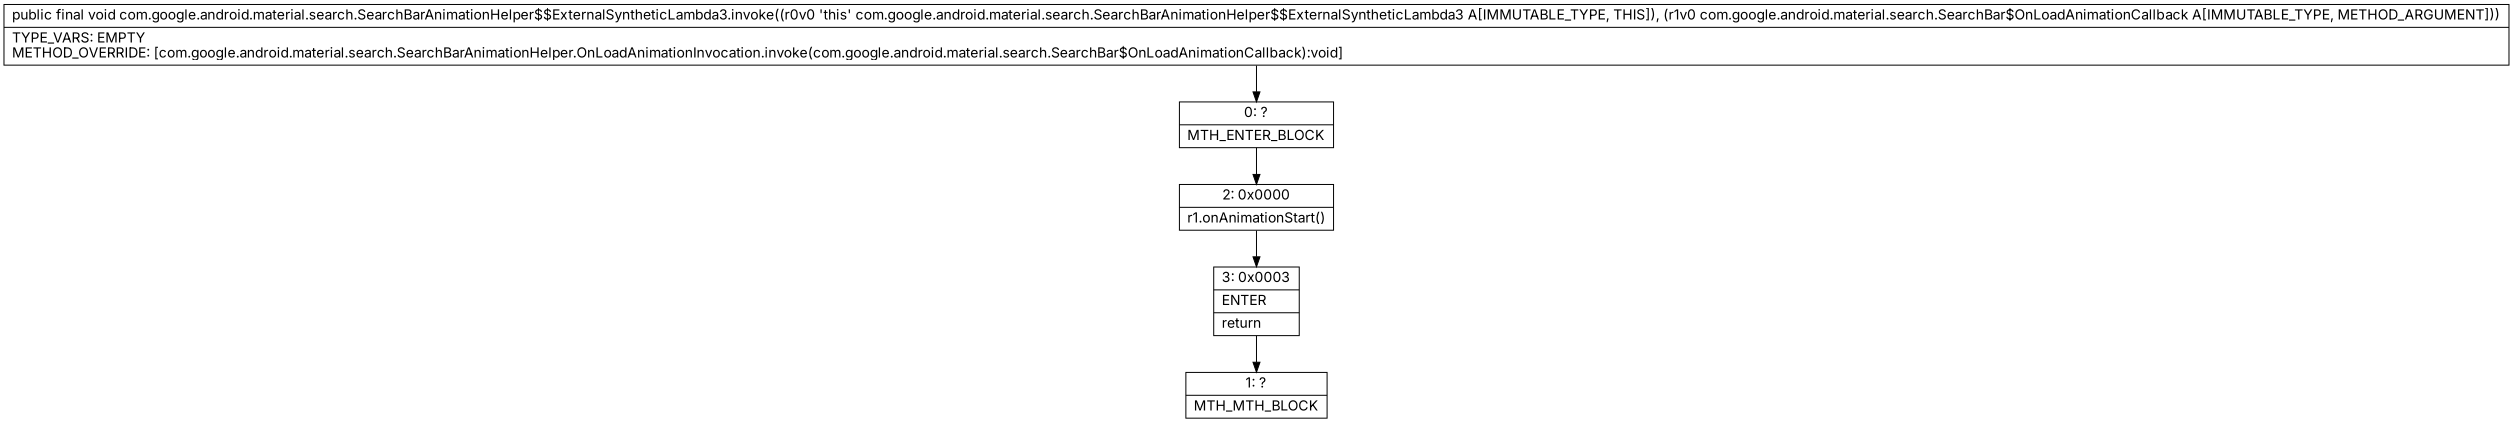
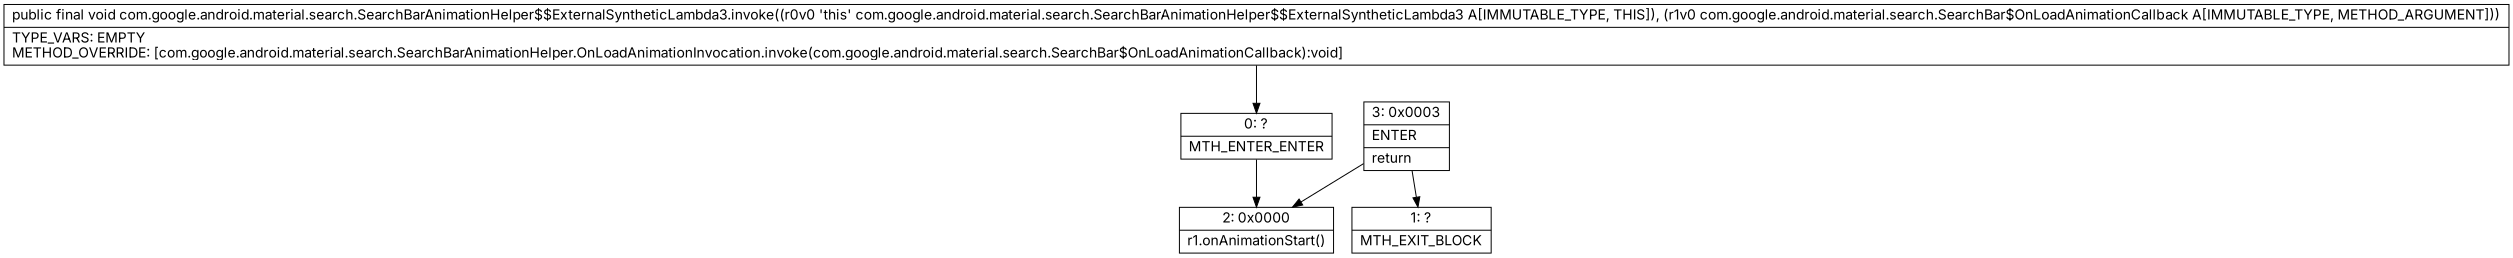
node "0: ?": text "MTH_ENTER_BLOCK" -> "MTH_ENTER_ENTER"
edge "2: 0x0000" -> "3: 0x0003": reversed
node "1: ?": text "MTH_MTH_BLOCK" -> "MTH_EXIT_BLOCK"
